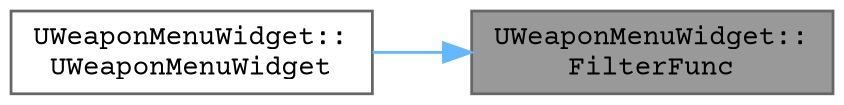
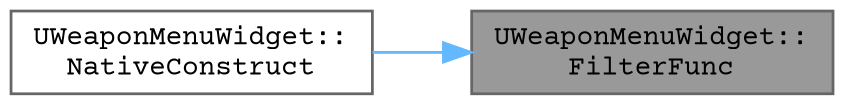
node "UWeaponMenuWidget:: UWeaponMenuWidget": label "UWeaponMenuWidget:: UWeaponMenuWidget" -> "UWeaponMenuWidget:: NativeConstruct"
